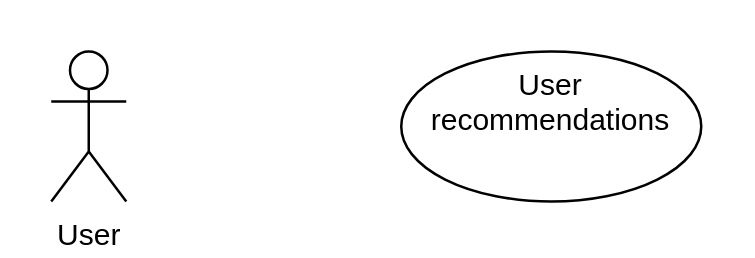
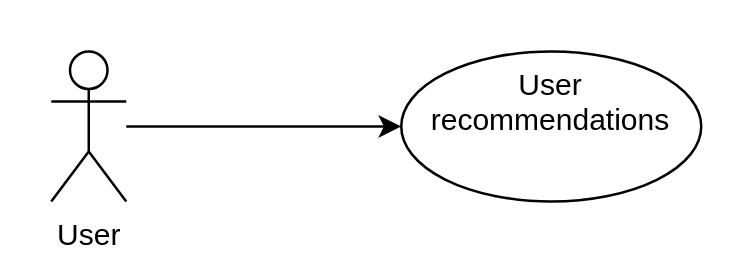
edge "User" -> "User recommendations": added
